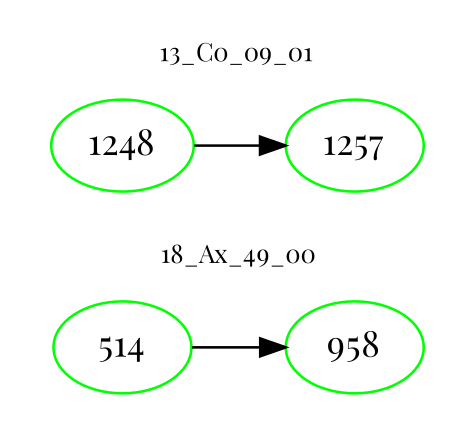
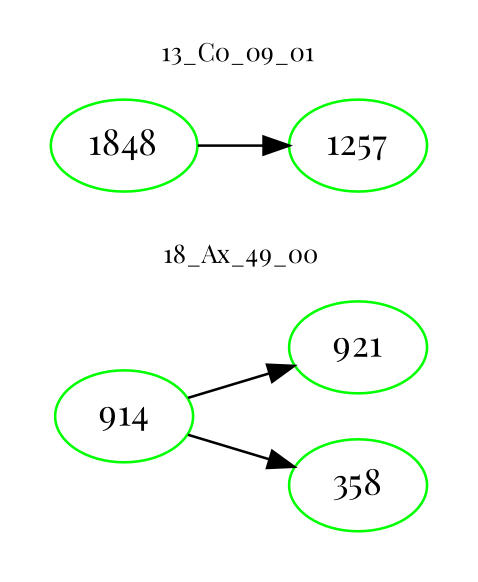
node "1248": label "1248" -> "1848"
node "514": label "514" -> "914"
node "958": label "958" -> "358"
node "921": added
